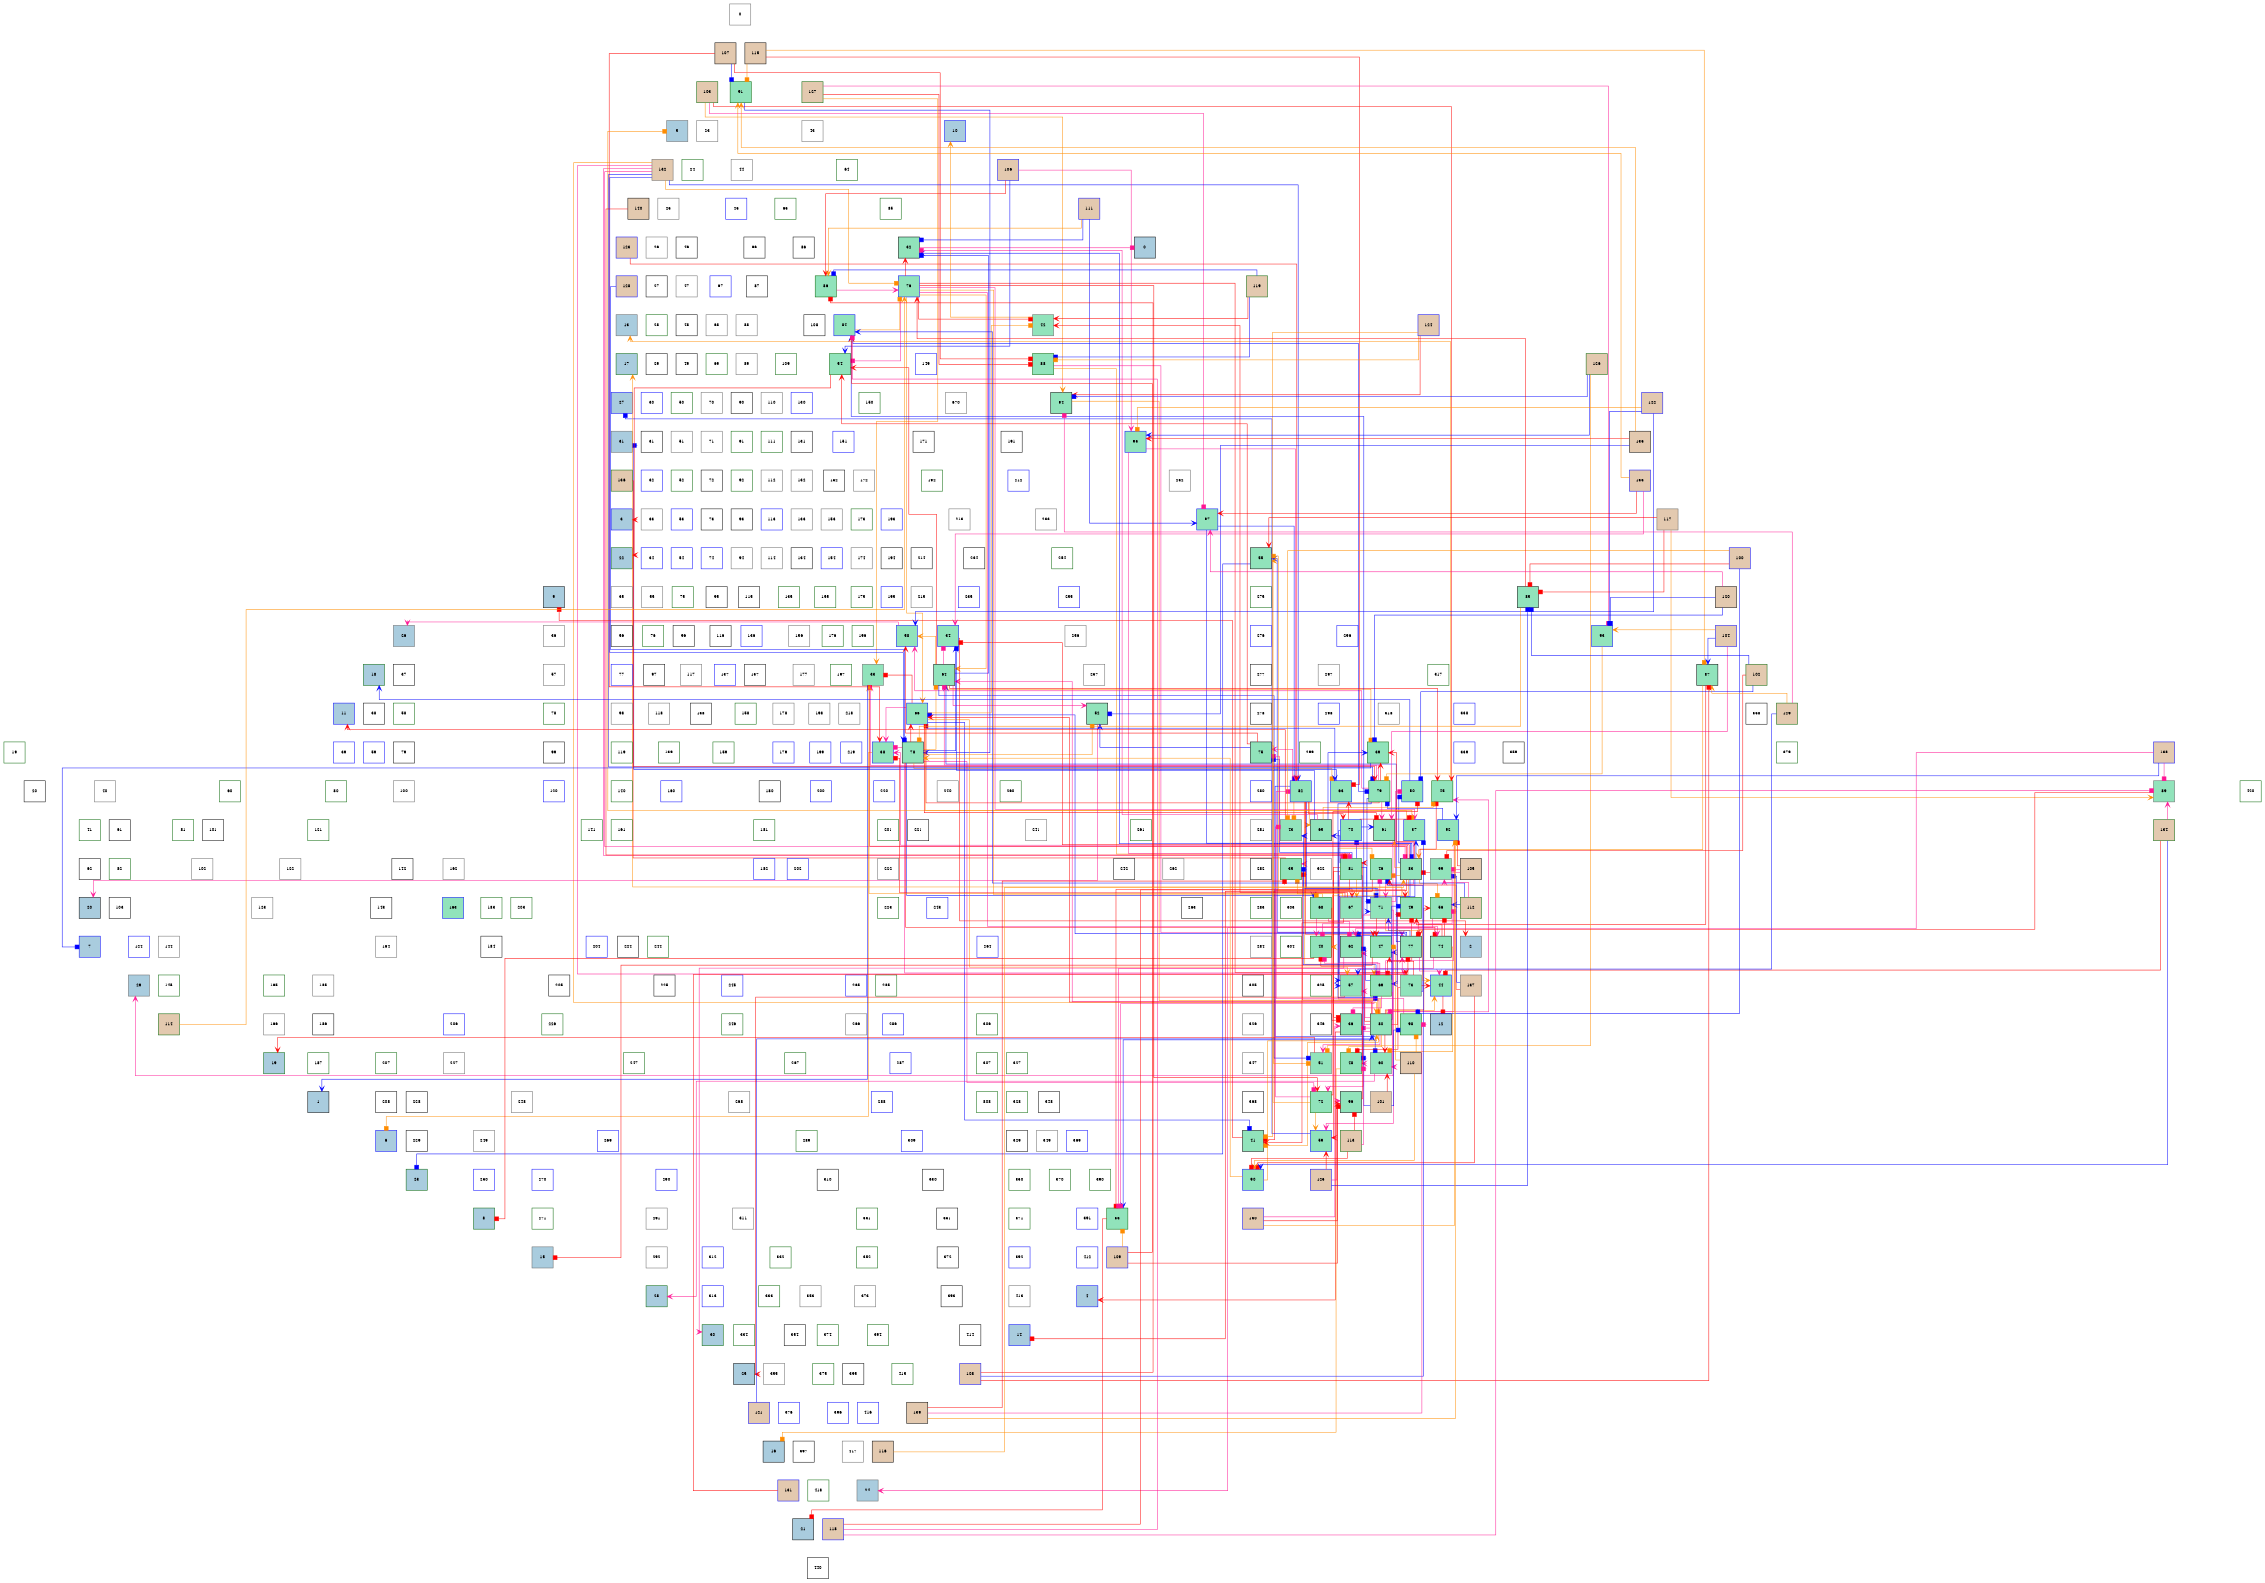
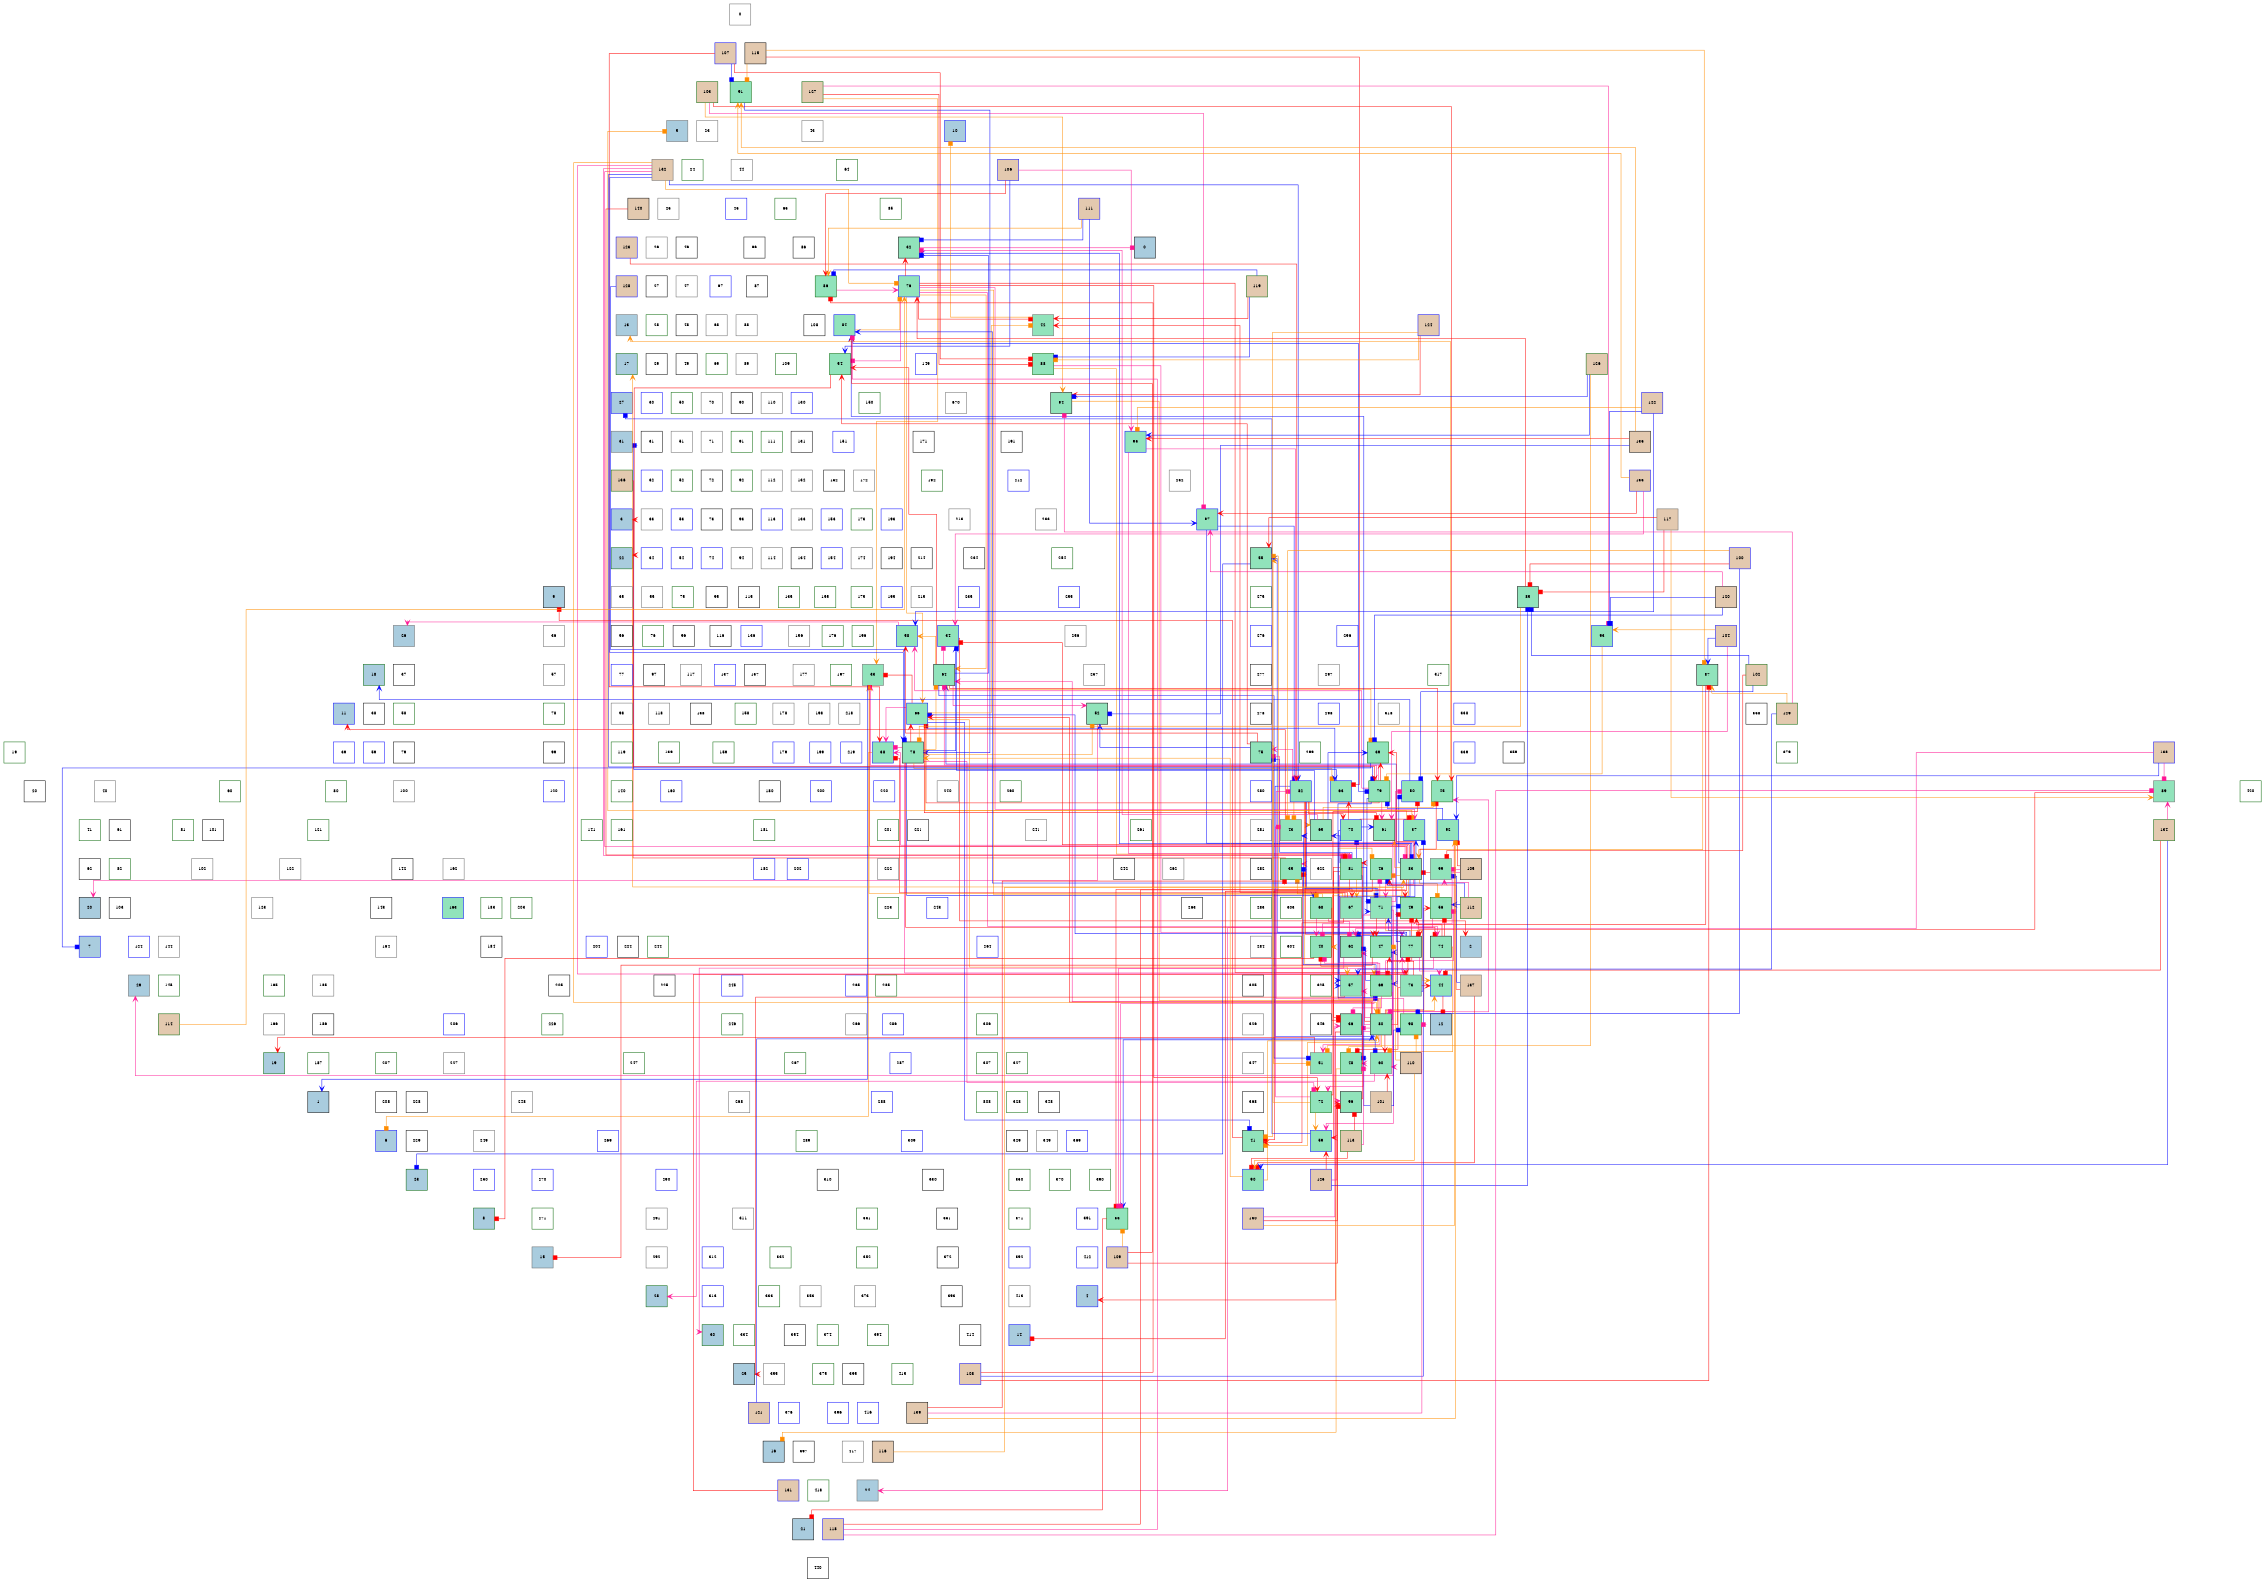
node "107": color black -> blue
edge "42" -> "10": arrowhead vee -> box
node "153": color gray40 -> blue
